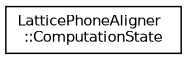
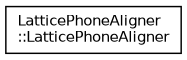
node "LatticePhoneAligner ::ComputationState": label "LatticePhoneAligner ::ComputationState" -> "LatticePhoneAligner ::LatticePhoneAligner"
